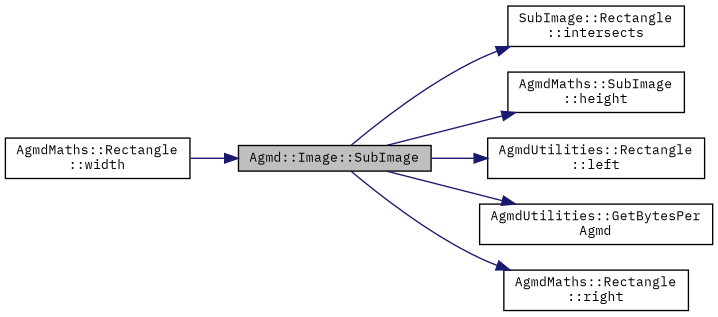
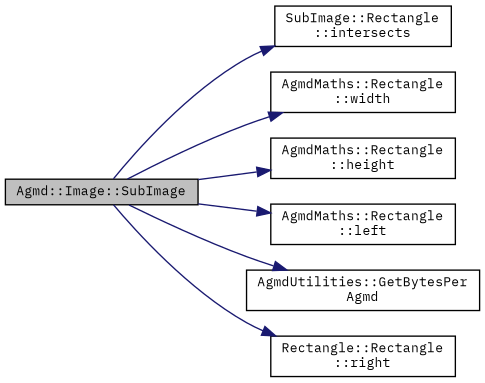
node "AgmdMaths::SubImage ::height": label "AgmdMaths::SubImage ::height" -> "AgmdMaths::Rectangle ::height"
edge "AgmdMaths::Rectangle ::width" -> "Agmd::Image::SubImage": reversed
node "AgmdUtilities::Rectangle ::left": label "AgmdUtilities::Rectangle ::left" -> "AgmdMaths::Rectangle ::left"
node "AgmdMaths::Rectangle ::right": label "AgmdMaths::Rectangle ::right" -> "Rectangle::Rectangle ::right"
